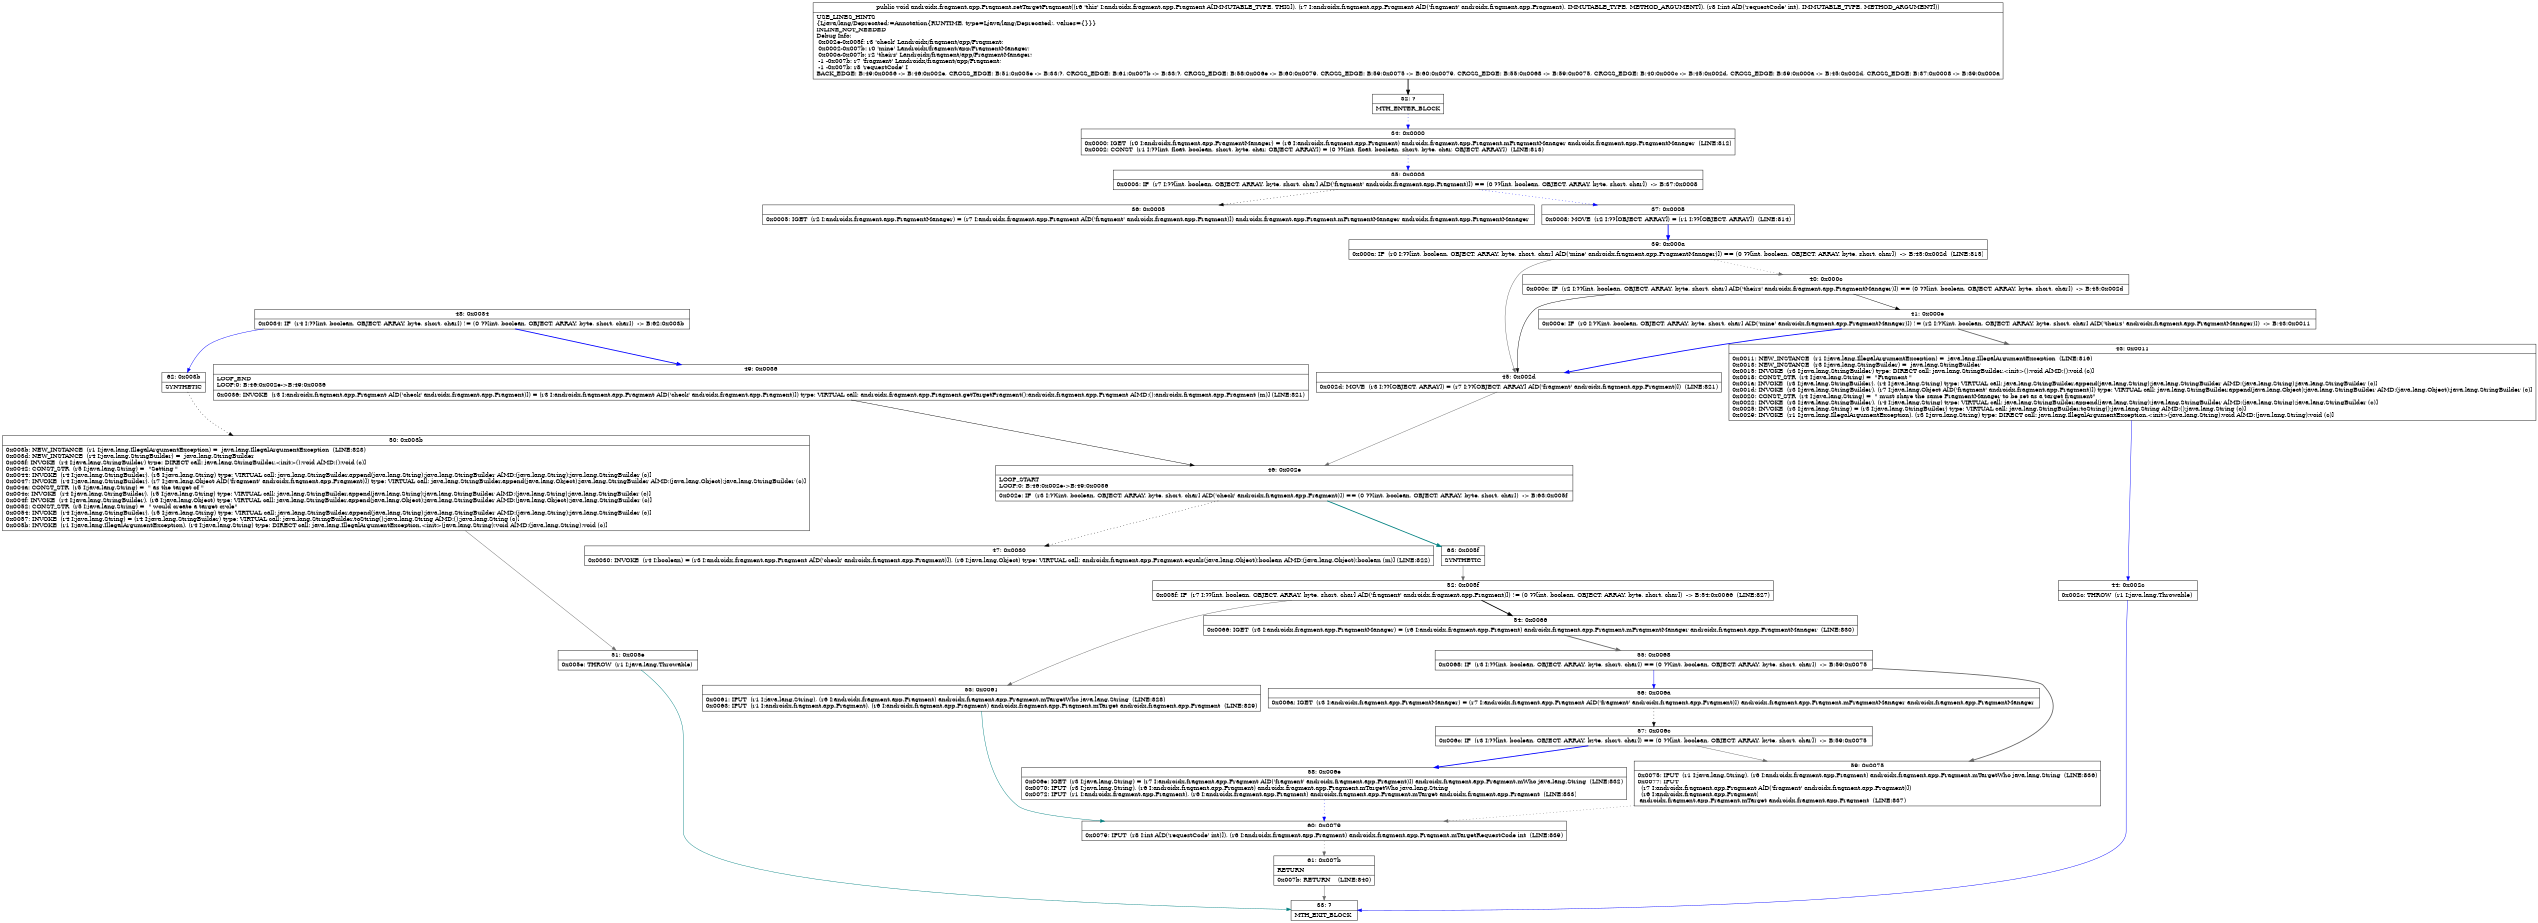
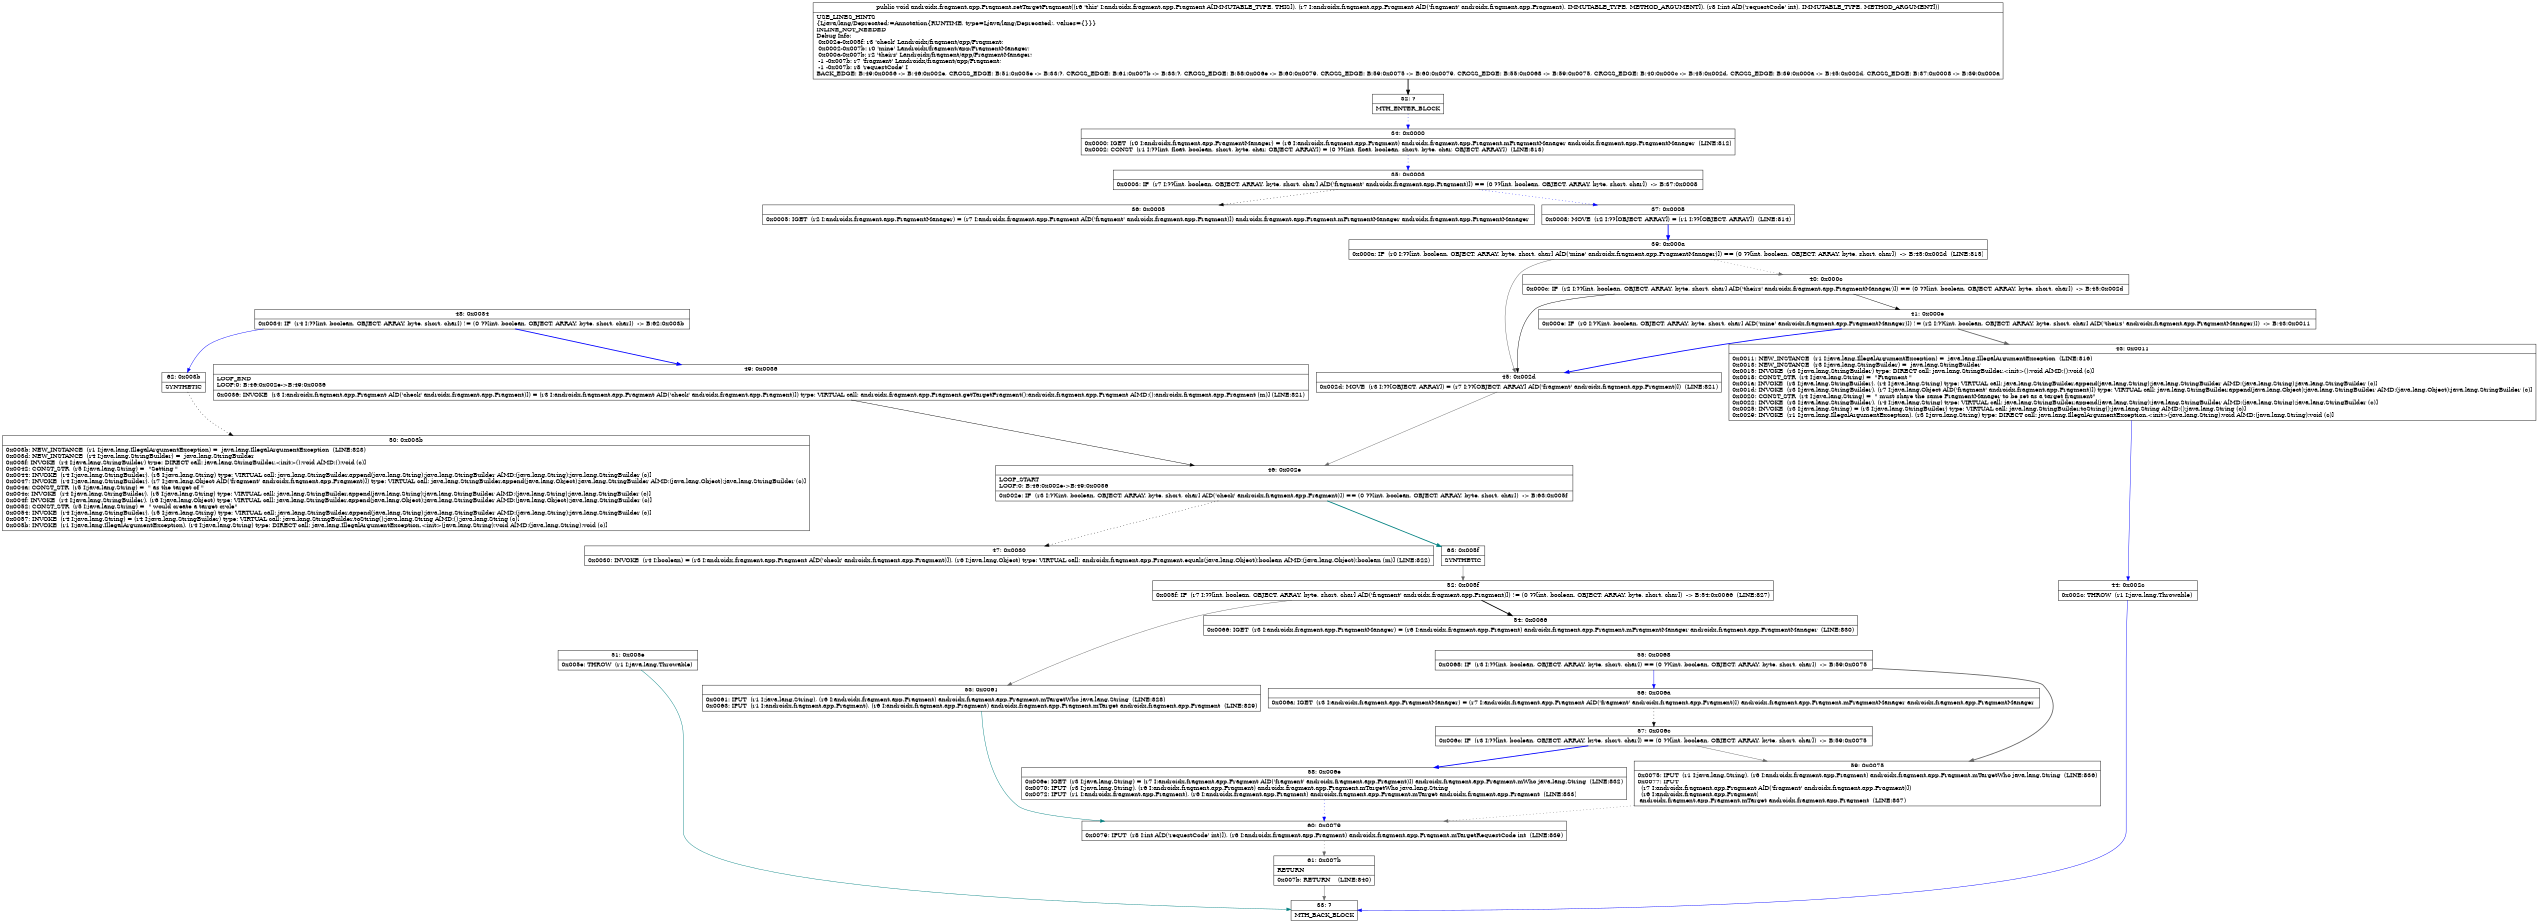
edge "50: 0x003b" -> "51: 0x005e": removed
edge "54: 0x0066" -> "55: 0x0068": removed
node "33: ?": text "MTH_EXIT_BLOCK" -> "MTH_BACK_BLOCK"
